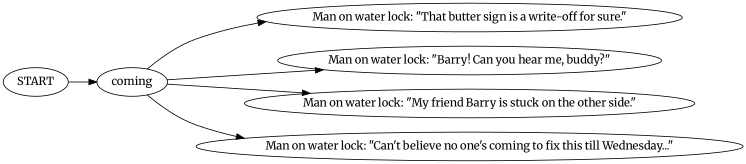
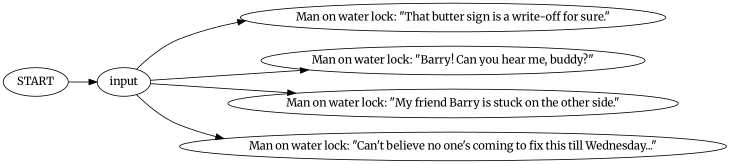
node "coming": label "coming" -> "input"
